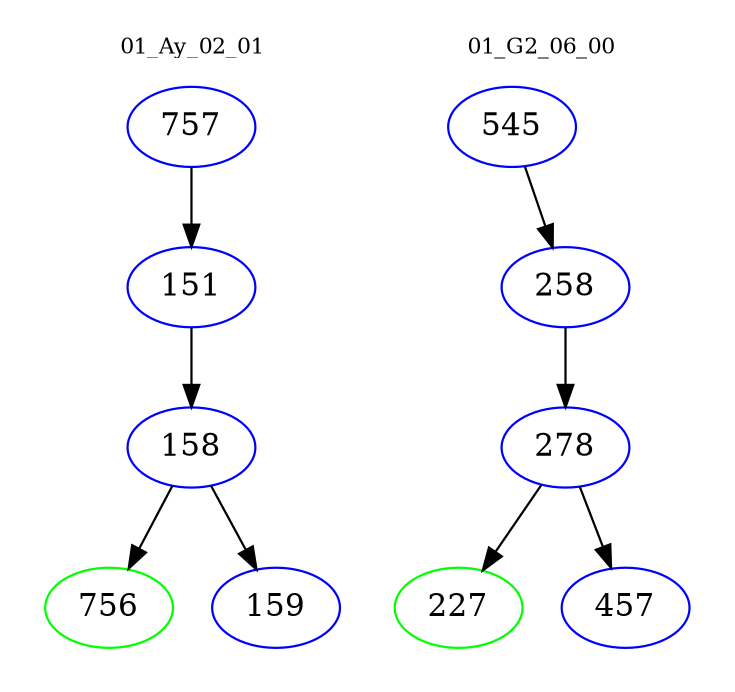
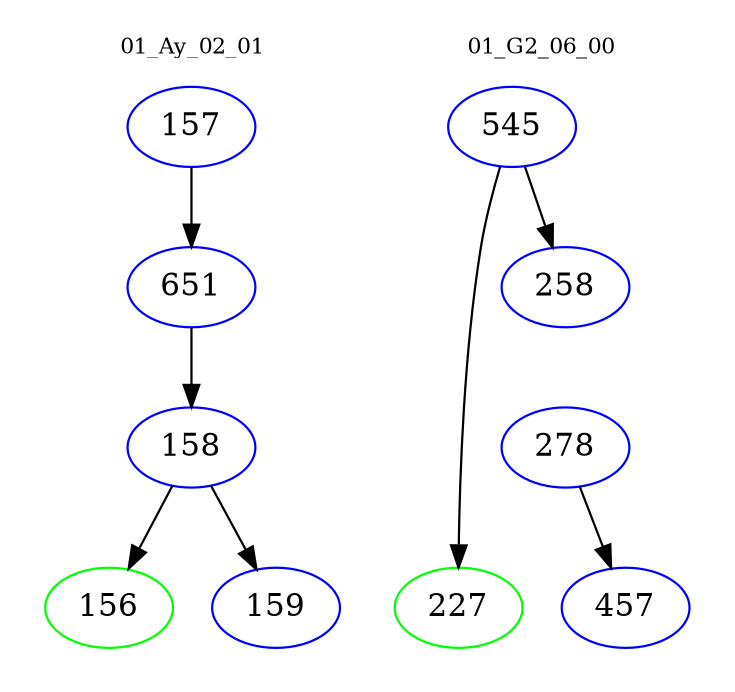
node "757": label "757" -> "157"
node "151": label "151" -> "651"
edge "258" -> "278": removed
edge "278" -> "227": now "545" -> "227"
node "756": label "756" -> "156"
